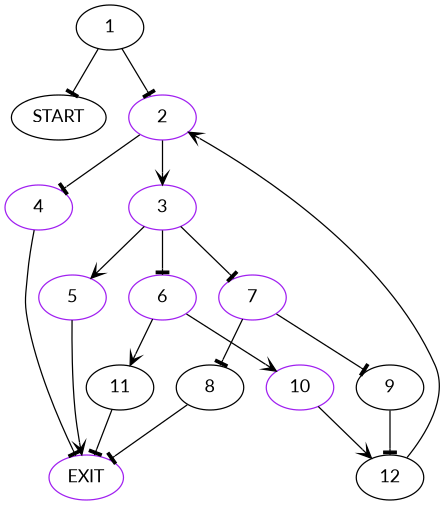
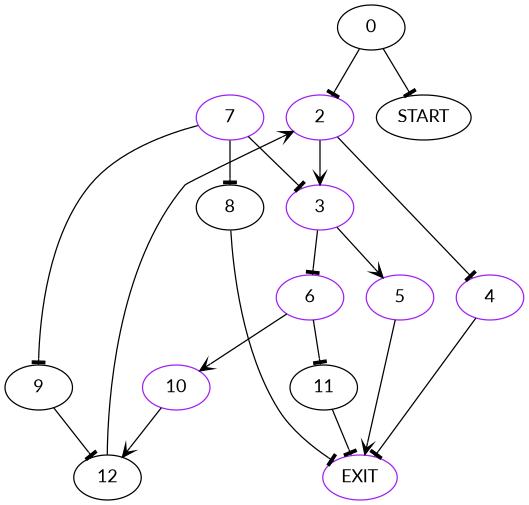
node "1": label "1" -> "0"
edge "3" -> "7": reversed
edge "6" -> "11": arrowhead vee -> tee
